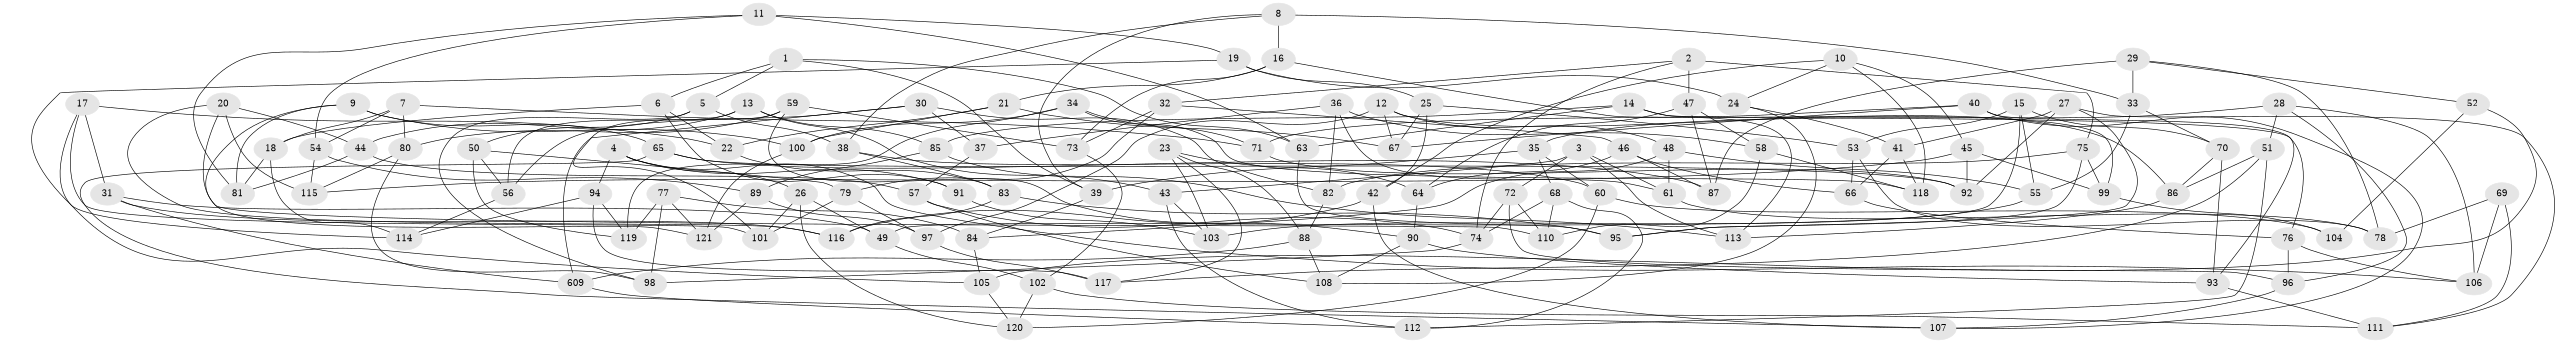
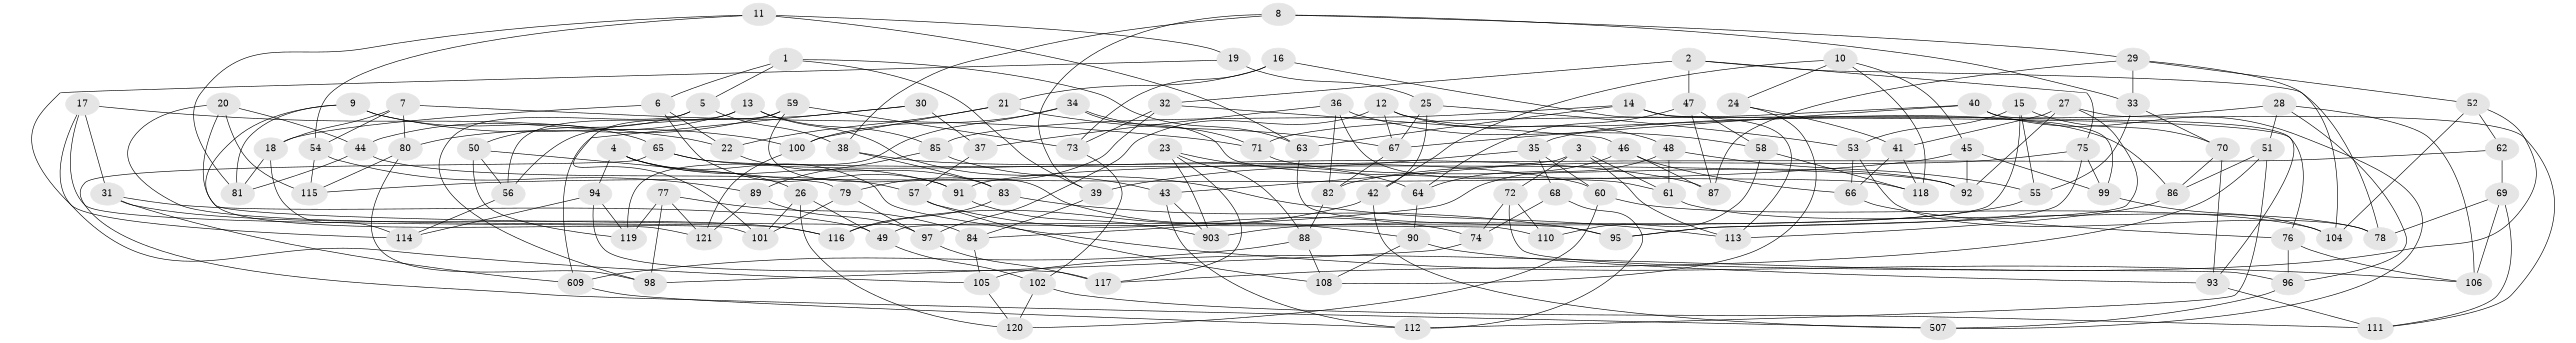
edge "8" -- "16": now "8" -- "29"
edge "19" -- "24": removed
edge "2" -- "74": now "2" -- "104"
edge "30" -- "82": now "67" -- "82"
node "62": added
edge "68" -- "110": removed
node "103": label "103" -> "903"
node "107": label "107" -> "507"
